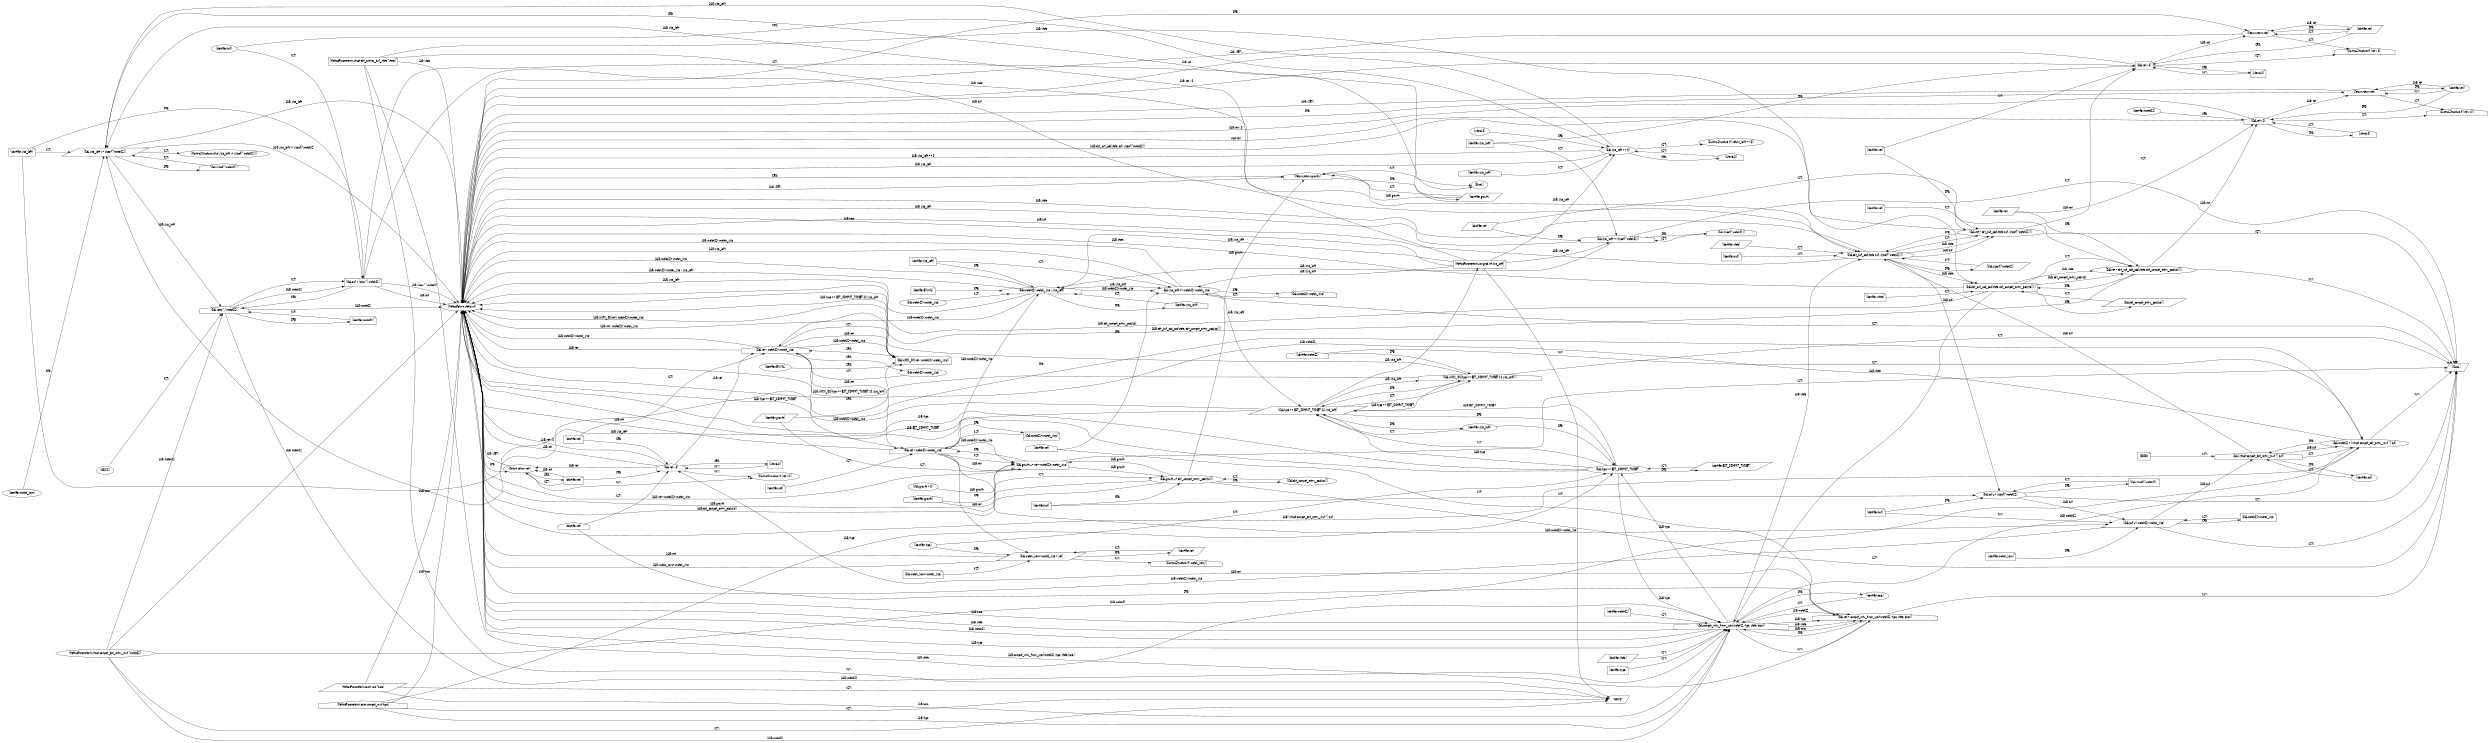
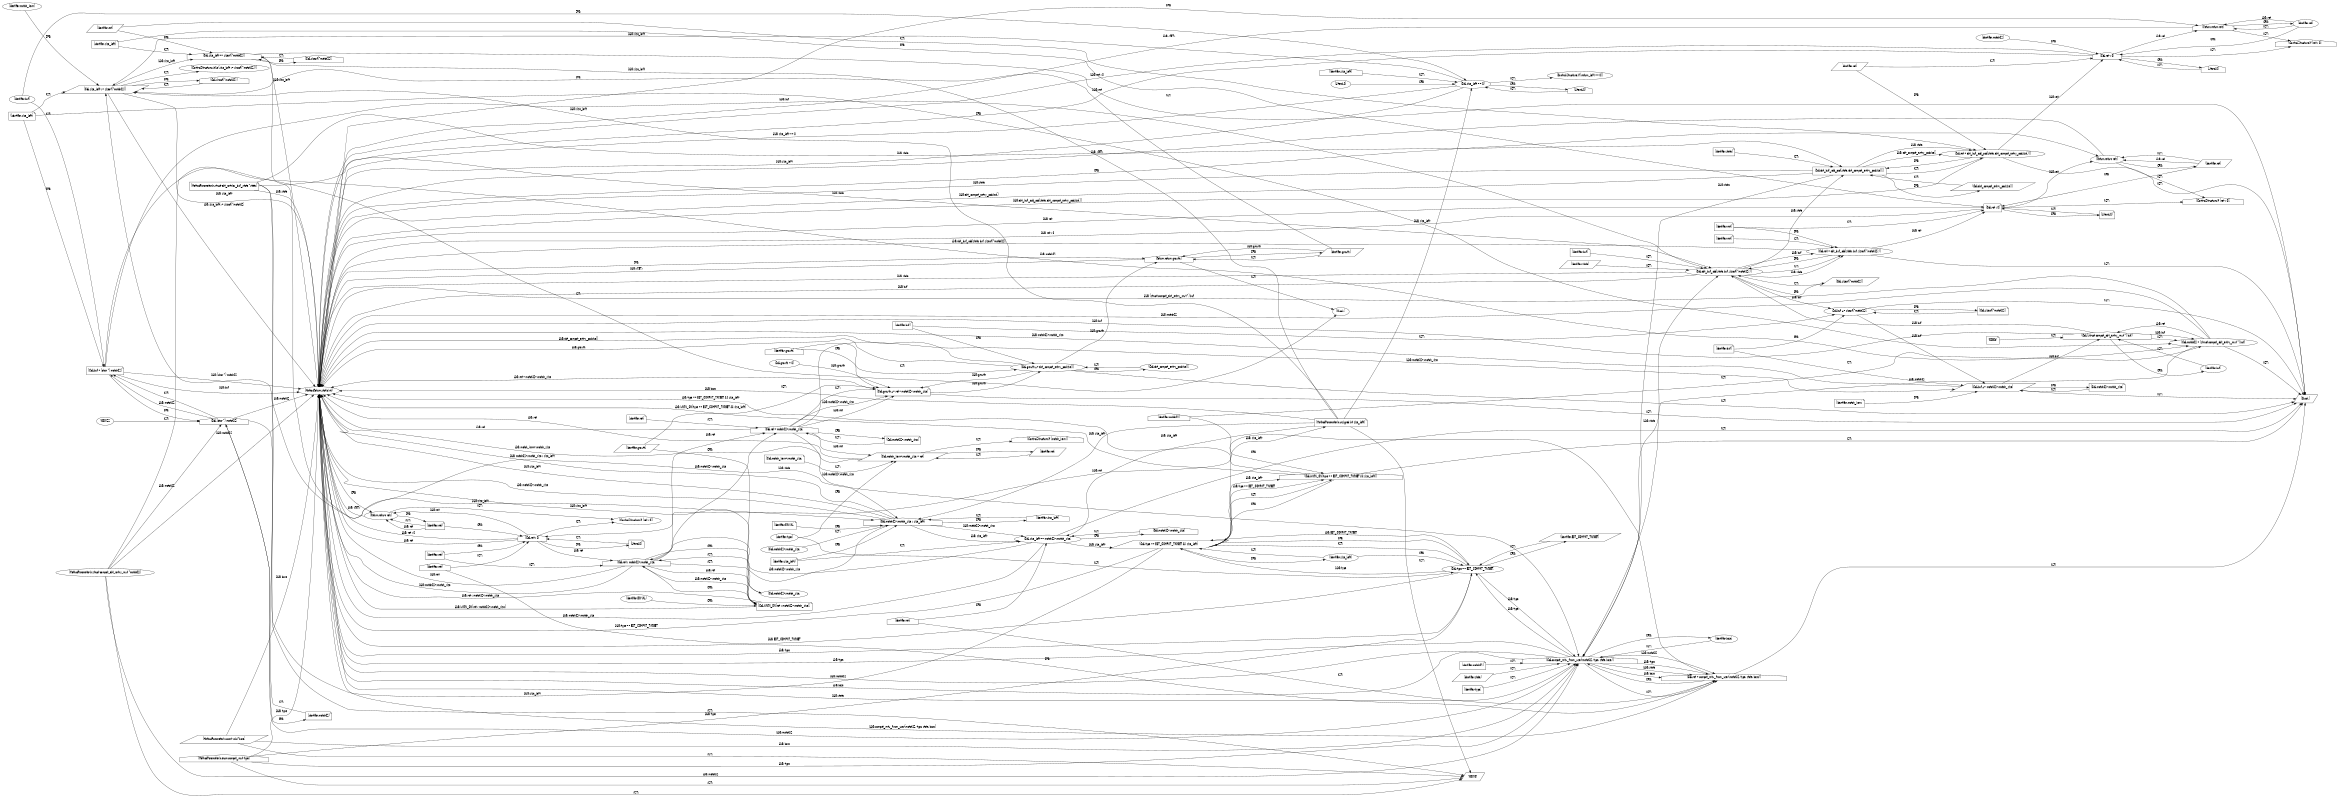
edge "(Call,size_left >= sizeof(*match32))" -> "(Call,(char *) match32)": now "(Call,size_left >= sizeof(*match32))" -> "(Call,size_left -= sizeof(*match32))"
edge "(Call,(struct compat_ebt_entry_mwt *) buf)" -> "(MethodReturn,static int)": added, label "DDG: buf"
edge "(Call,match32 = (struct compat_ebt_entry_mwt *) buf)" -> "(Call,(struct compat_ebt_entry_mwt *) buf)": label "CFG: " -> "DDG: ret"
edge "(Call,growth += ret - match32->match_size)" -> "(Call,ret - match32->match_size)": removed, label "CFG:"
